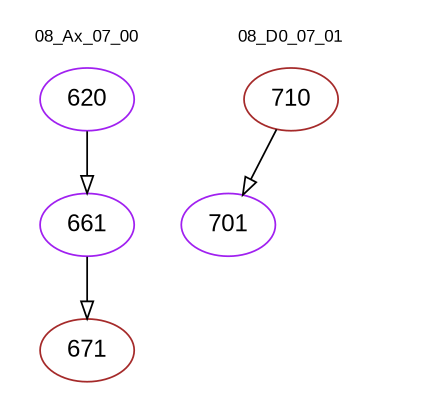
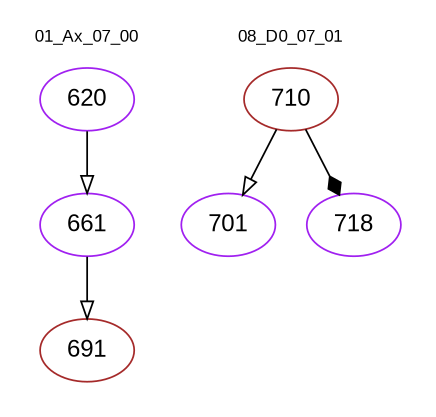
cluster "08_Ax_07_00": label "08_Ax_07_00" -> "01_Ax_07_00"
node "718": added
node "671": label "671" -> "691"
